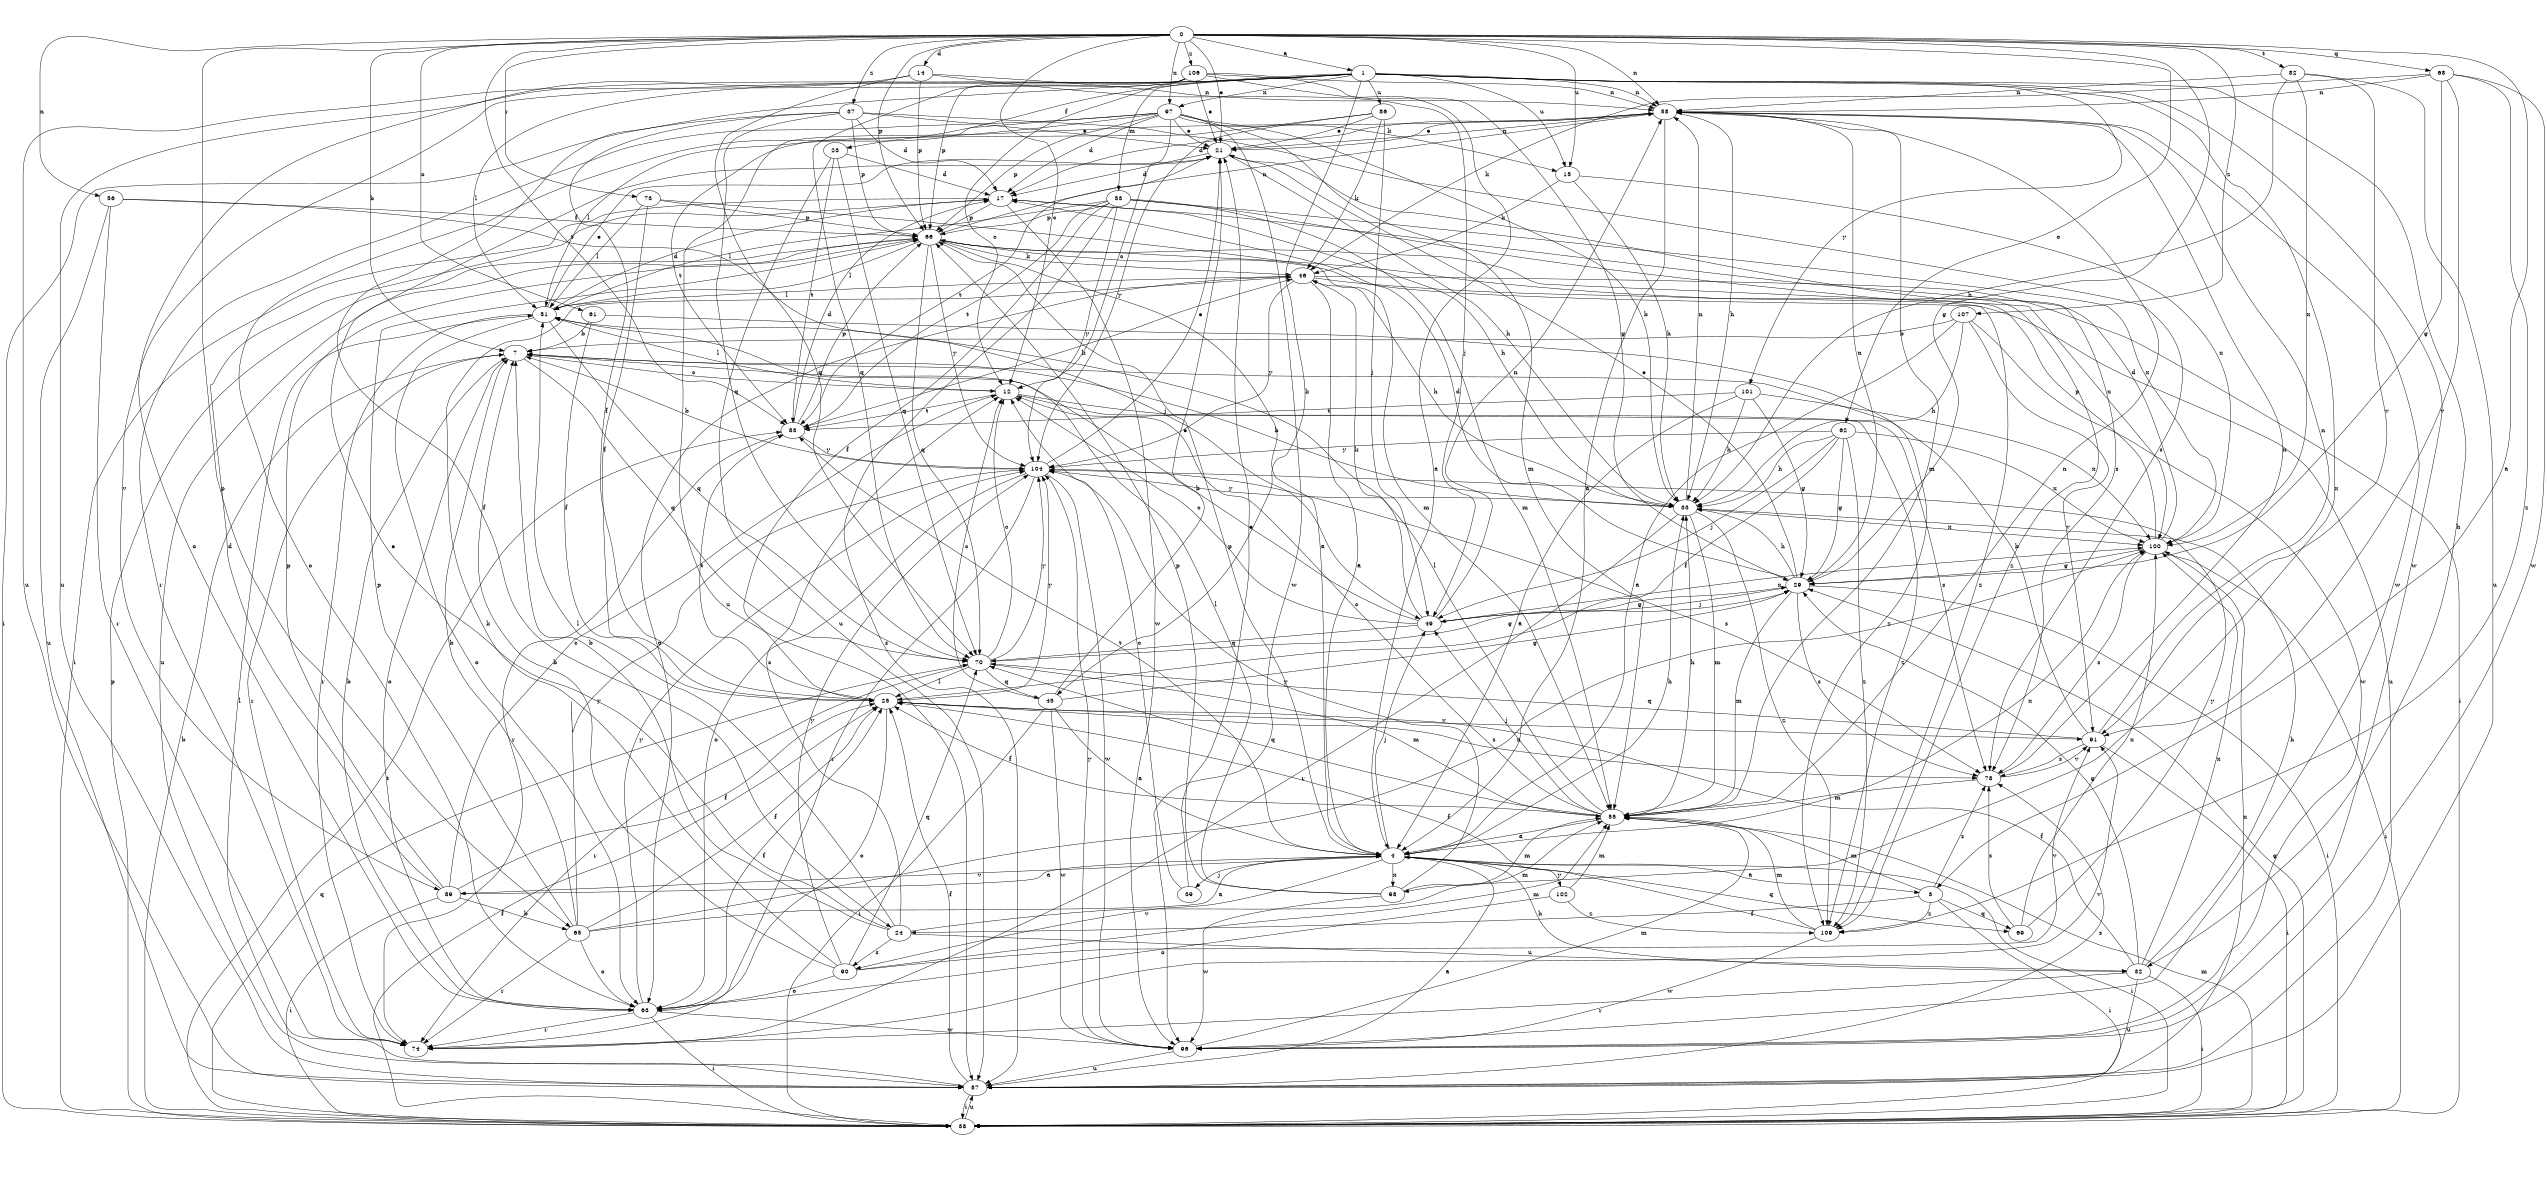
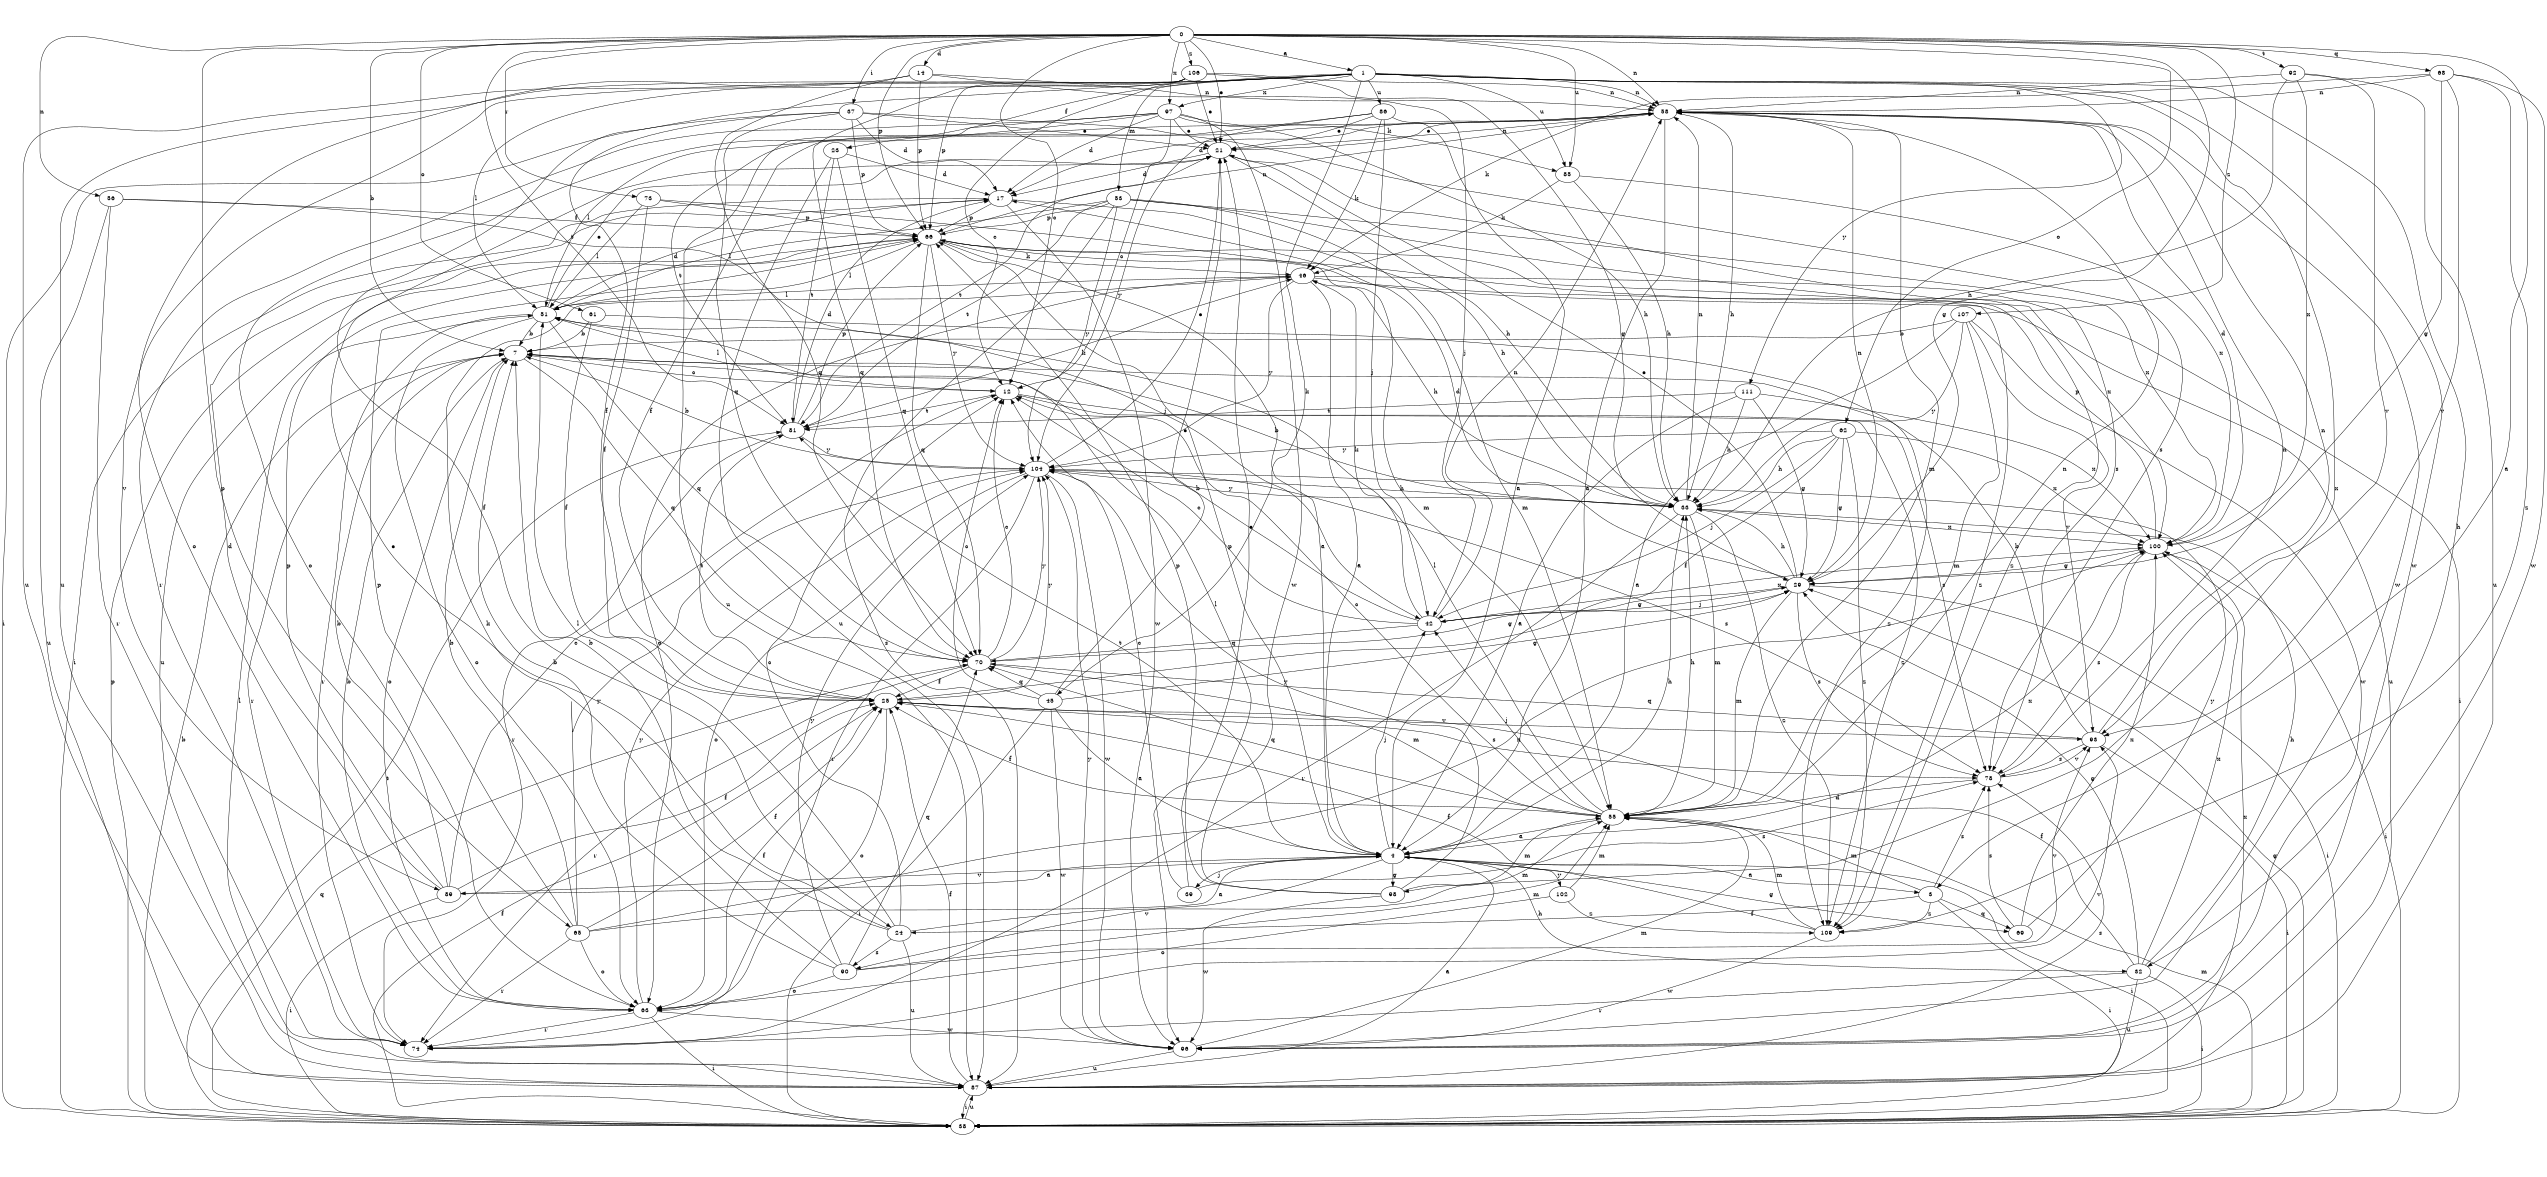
edge "0" -> "37": label "z" -> "i"
node "82": label "82" -> "92"
edge "97" -> "66": removed, label "p"
node "15": label "15" -> "85"
edge "100" -> "17": now "100" -> "58"
edge "97" -> "33": label "b" -> "h"
edge "51" -> "7": added, label "b"
edge "106" -> "4": now "86" -> "4"
edge "97" -> "55": now "107" -> "55"
node "101": label "101" -> "111"
edge "107" -> "33": label "h" -> "y"
node "83": label "83" -> "81"
edge "53" -> "25": now "58" -> "25"
edge "104" -> "33": added, label "h"
node "49": label "49" -> "42"
edge "70" -> "25": label "l" -> "f"
edge "70" -> "45": reversed
node "91": label "91" -> "93"
edge "78" -> "55": label "m" -> "d"
edge "39" -> "78": added, label "s"
edge "4" -> "98": label "x" -> "g"
edge "4" -> "69": label "q" -> "g"
edge "89" -> "65": now "89" -> "7"
edge "24" -> "32": now "24" -> "87"
